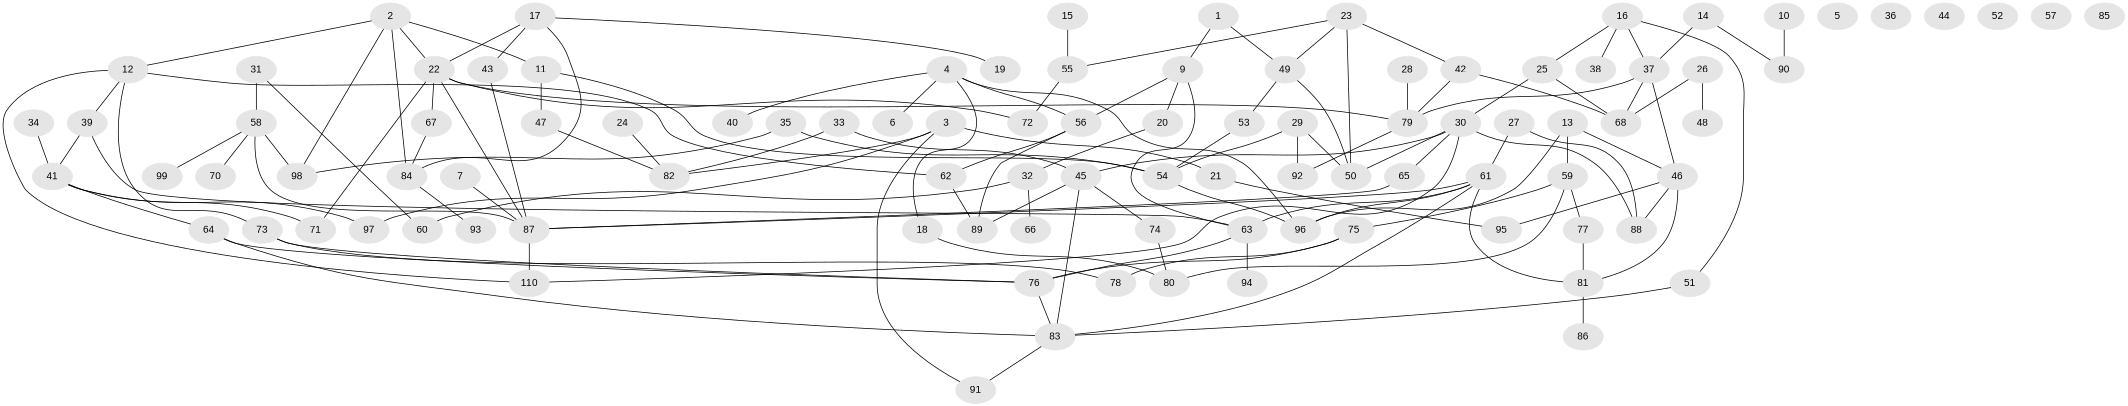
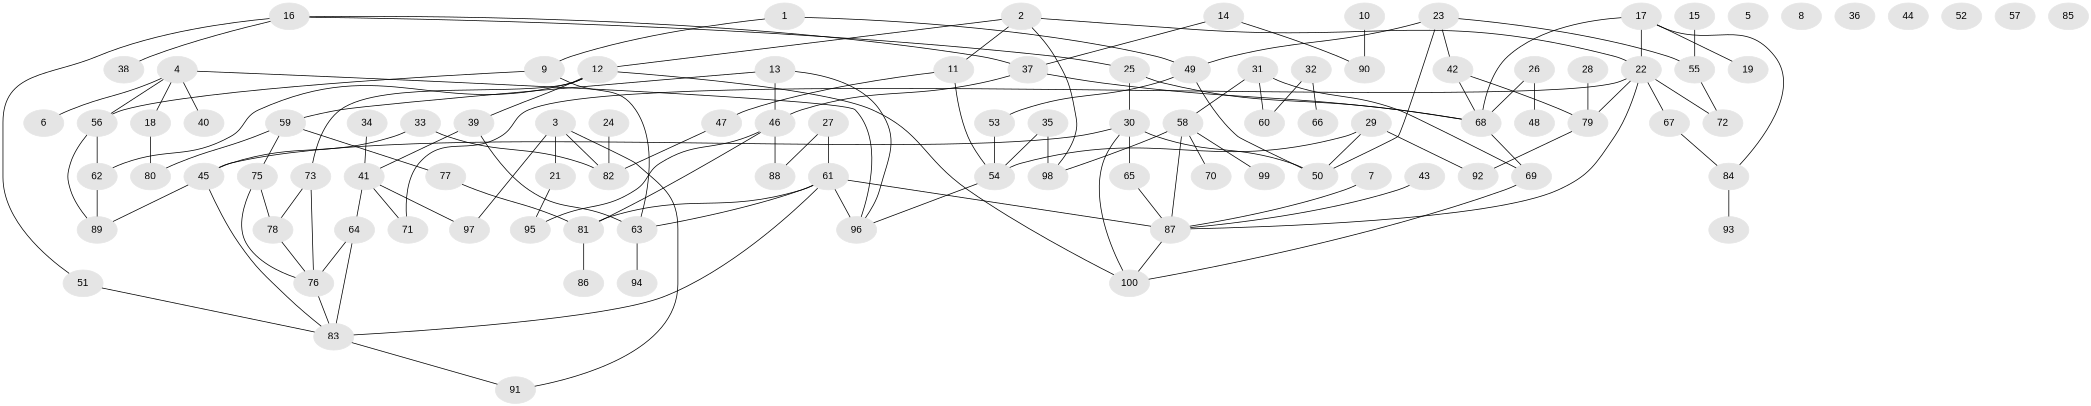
node "8": added
edge "17" -- "43": now "17" -- "68"
edge "2" -- "84": removed
edge "37" -- "79": removed
node "20": removed
edge "30" -- "88": removed
node "69": added
node "74": removed
edge "63" -- "76": now "78" -- "76"
node "110": label "110" -> "100"
